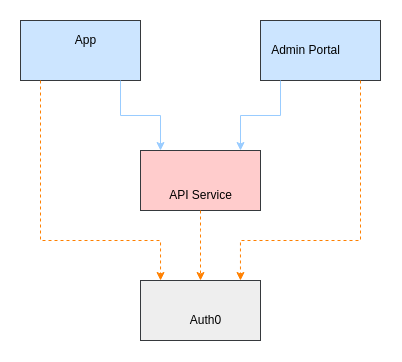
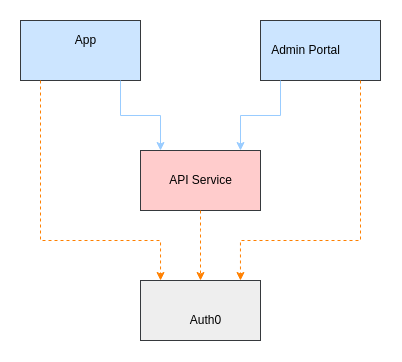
node "API Service": moved (201, 196) -> (201, 181)
